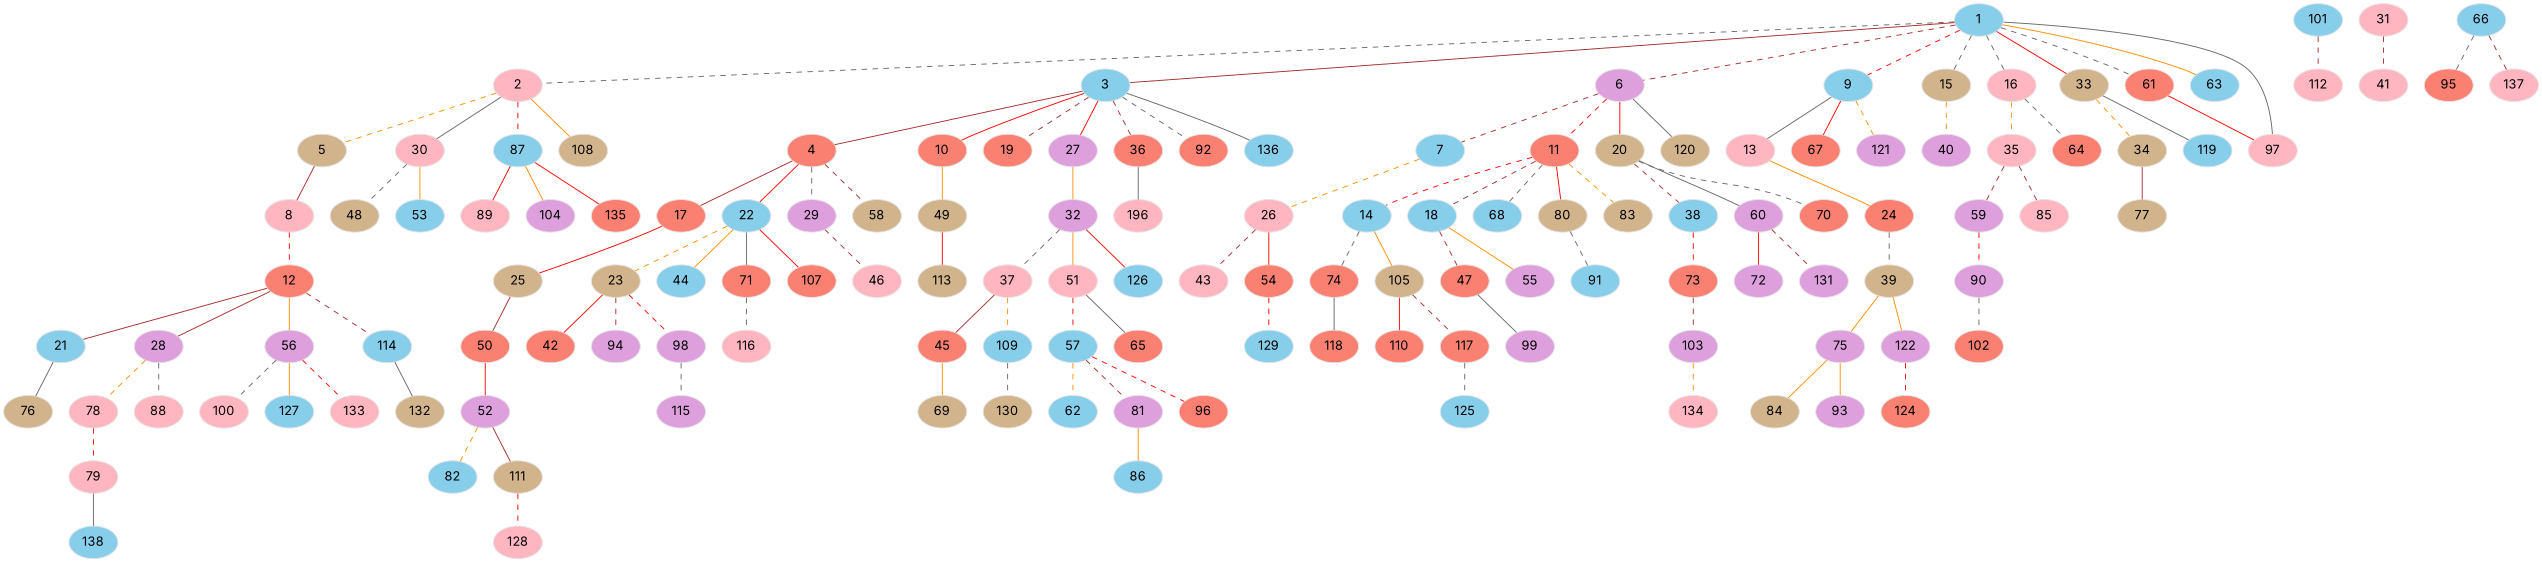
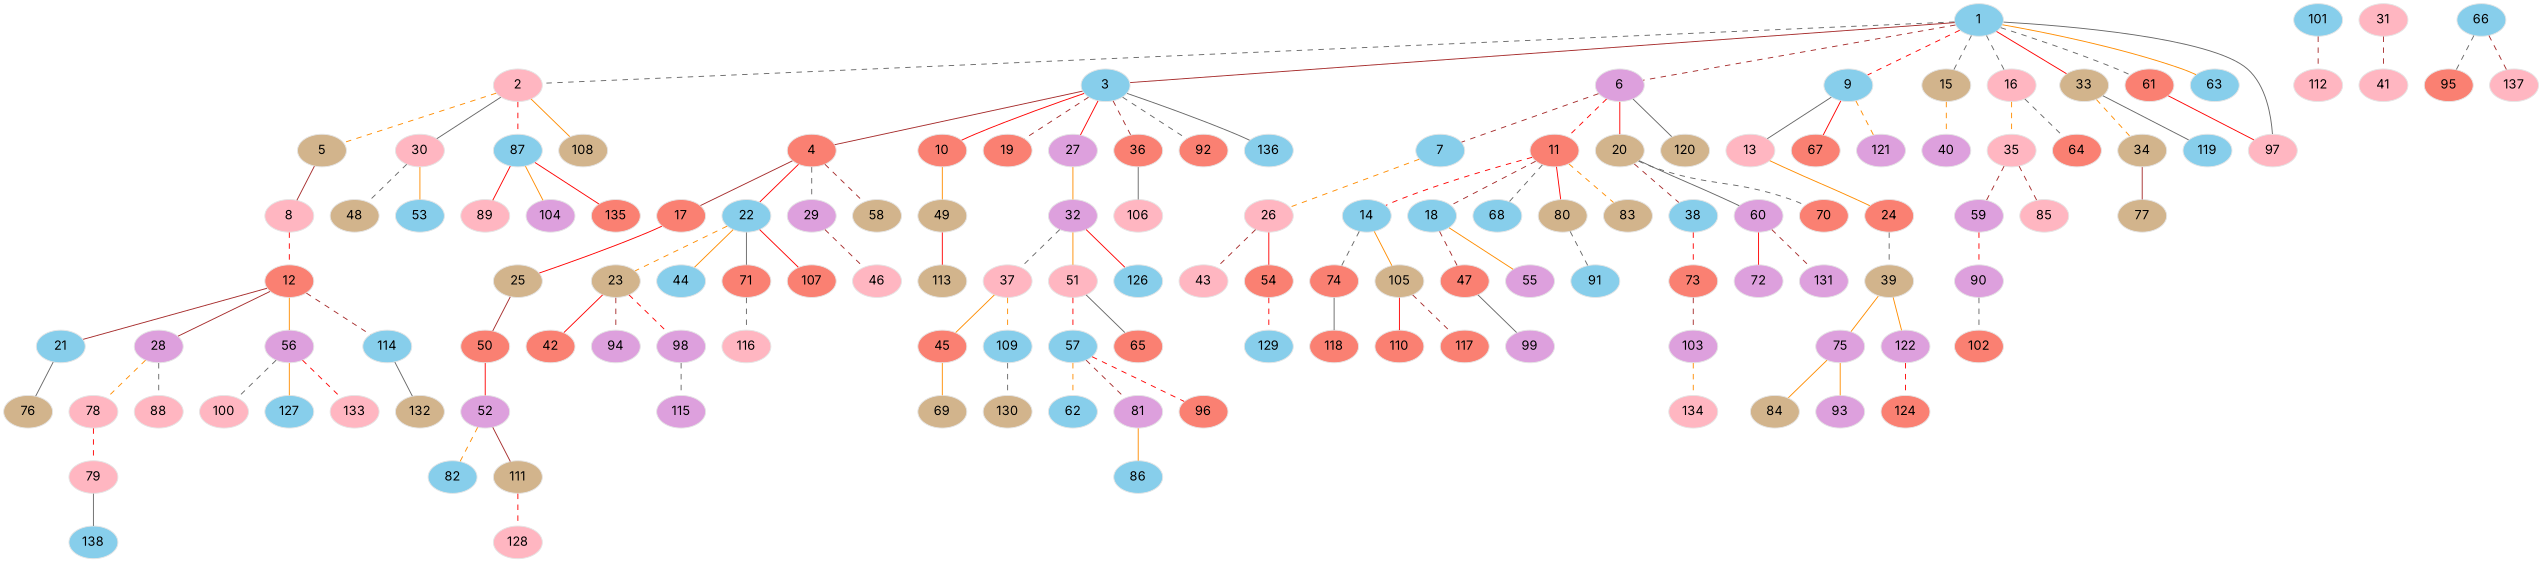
node "196": label "196" -> "106"
edge "37" -- "45": color brown -> darkorange
node "125": removed
